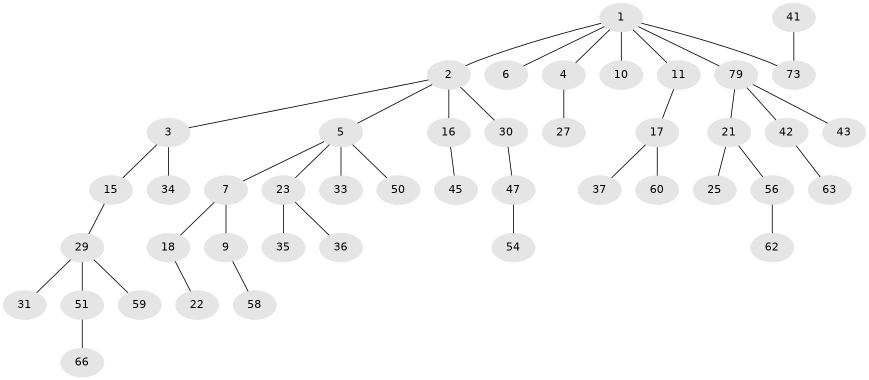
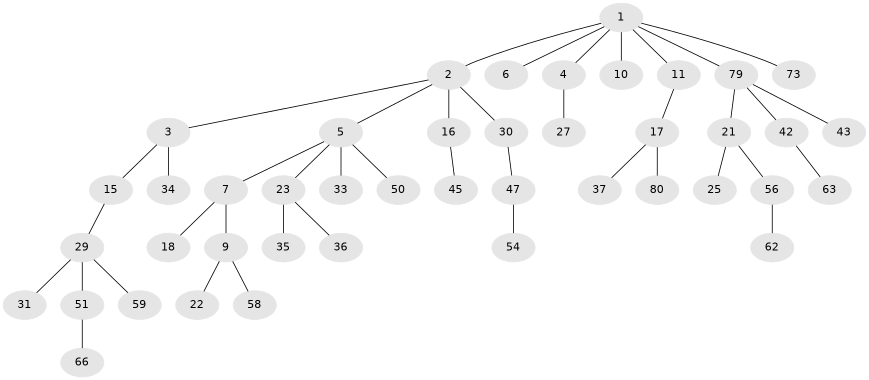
node "41": removed
node "60": label "60" -> "80"
edge "18" -- "22": now "9" -- "22"
